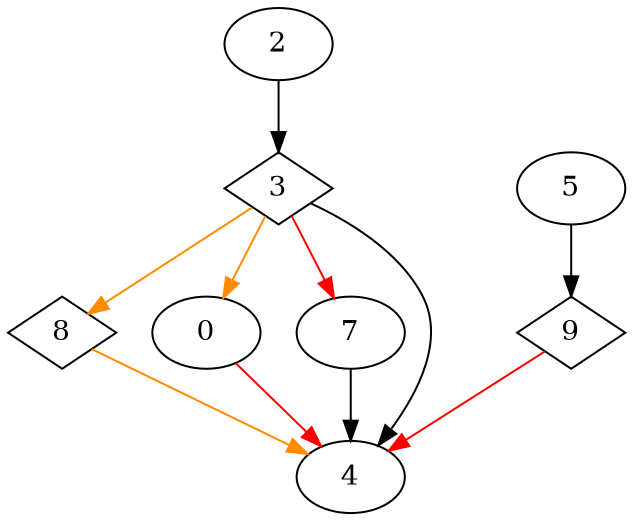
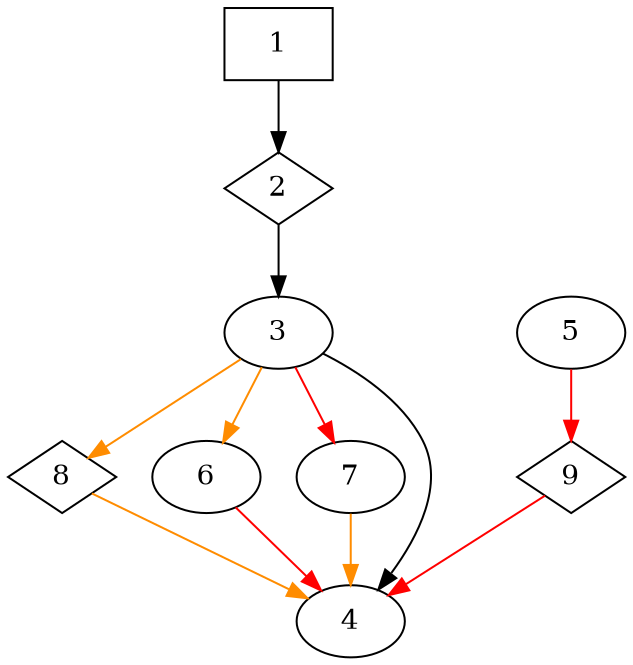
node "1": added
node "2": shape ellipse -> diamond
node "3": shape diamond -> ellipse
edge "5" -> "9": color black -> red
node "0": label "0" -> "6"
edge "7" -> "4": color black -> darkorange
